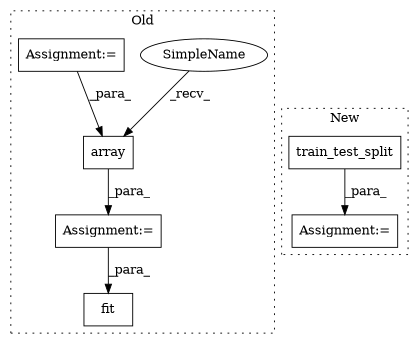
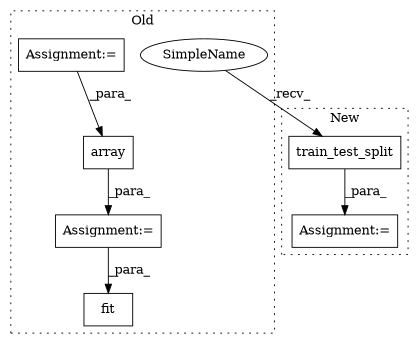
edge "SimpleName" -> "array": now "SimpleName" -> "train_test_split"
